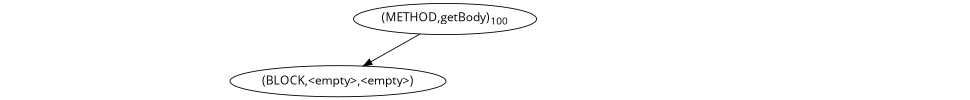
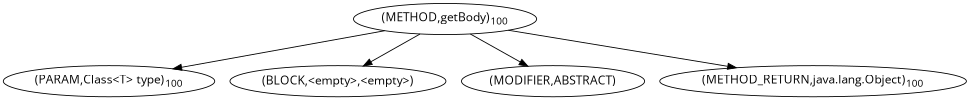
node "(PARAM,Class<T> type)": added
node "(MODIFIER,ABSTRACT)": added
node "(METHOD_RETURN,java.lang.Object)": added
